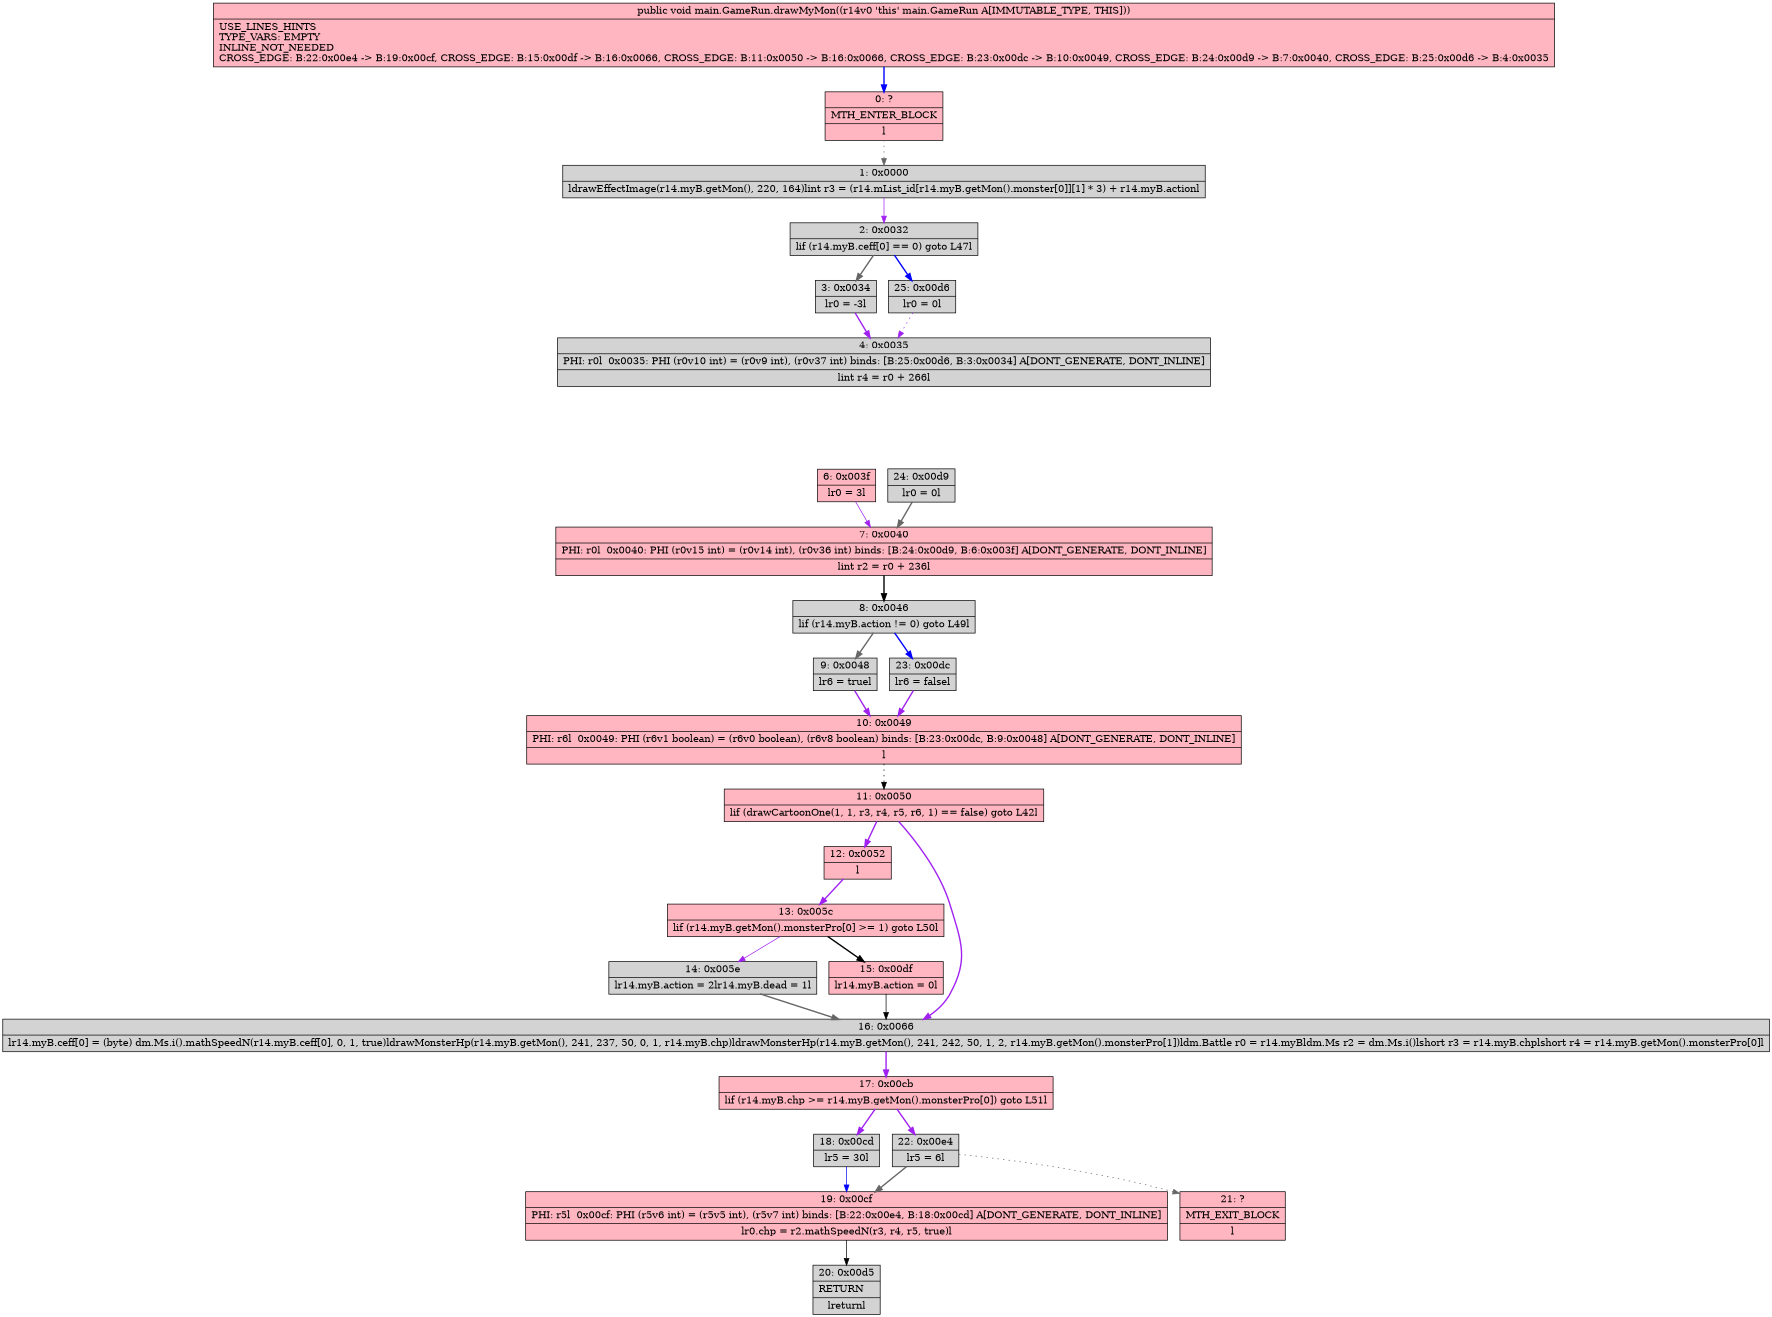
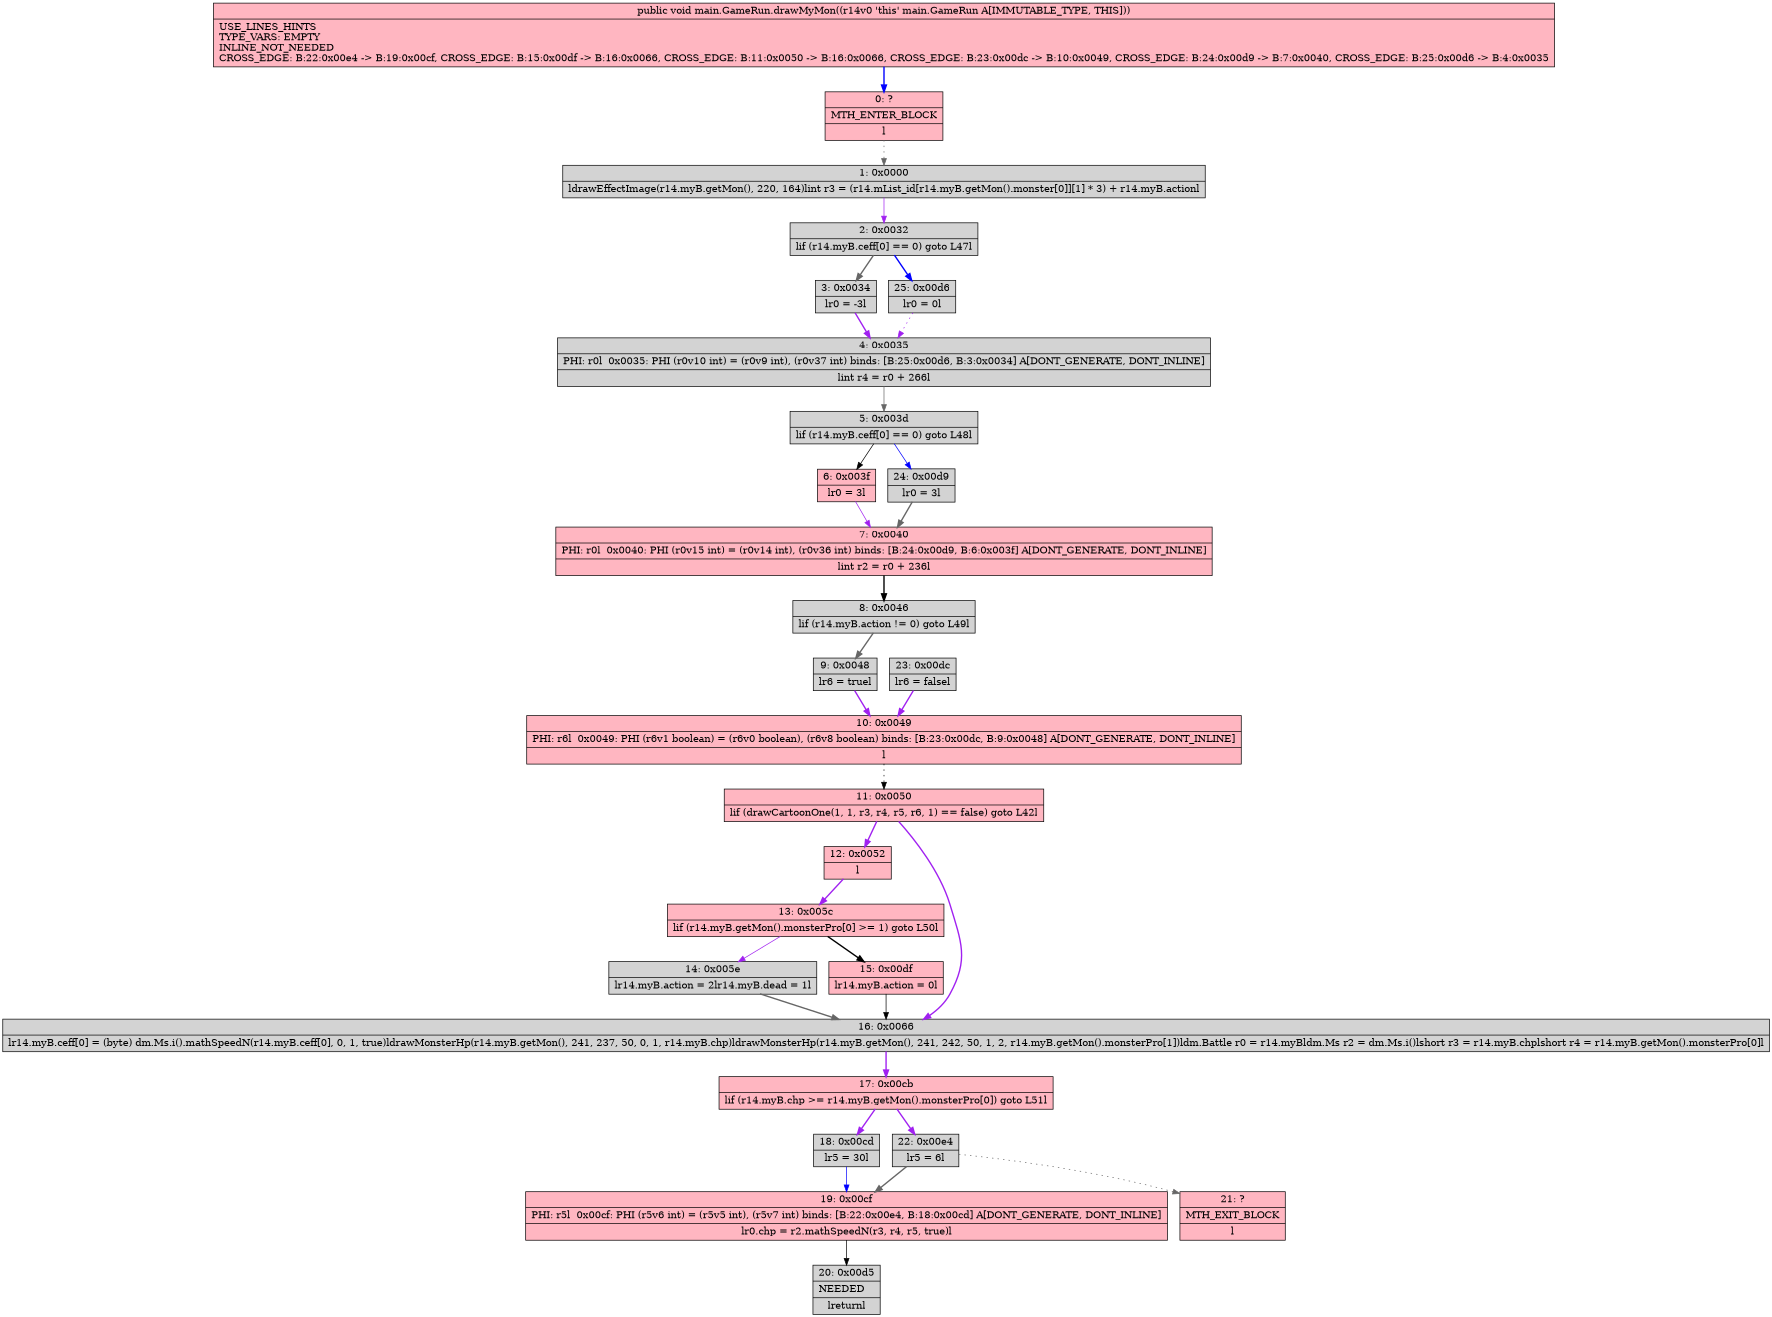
node "5: 0x003d": added
node "24: 0x00d9": text "lr0 = 0l" -> "lr0 = 3l"
edge "8: 0x0046" -> "23: 0x00dc": removed
node "20: 0x00d5": text "RETURN" -> "NEEDED"
